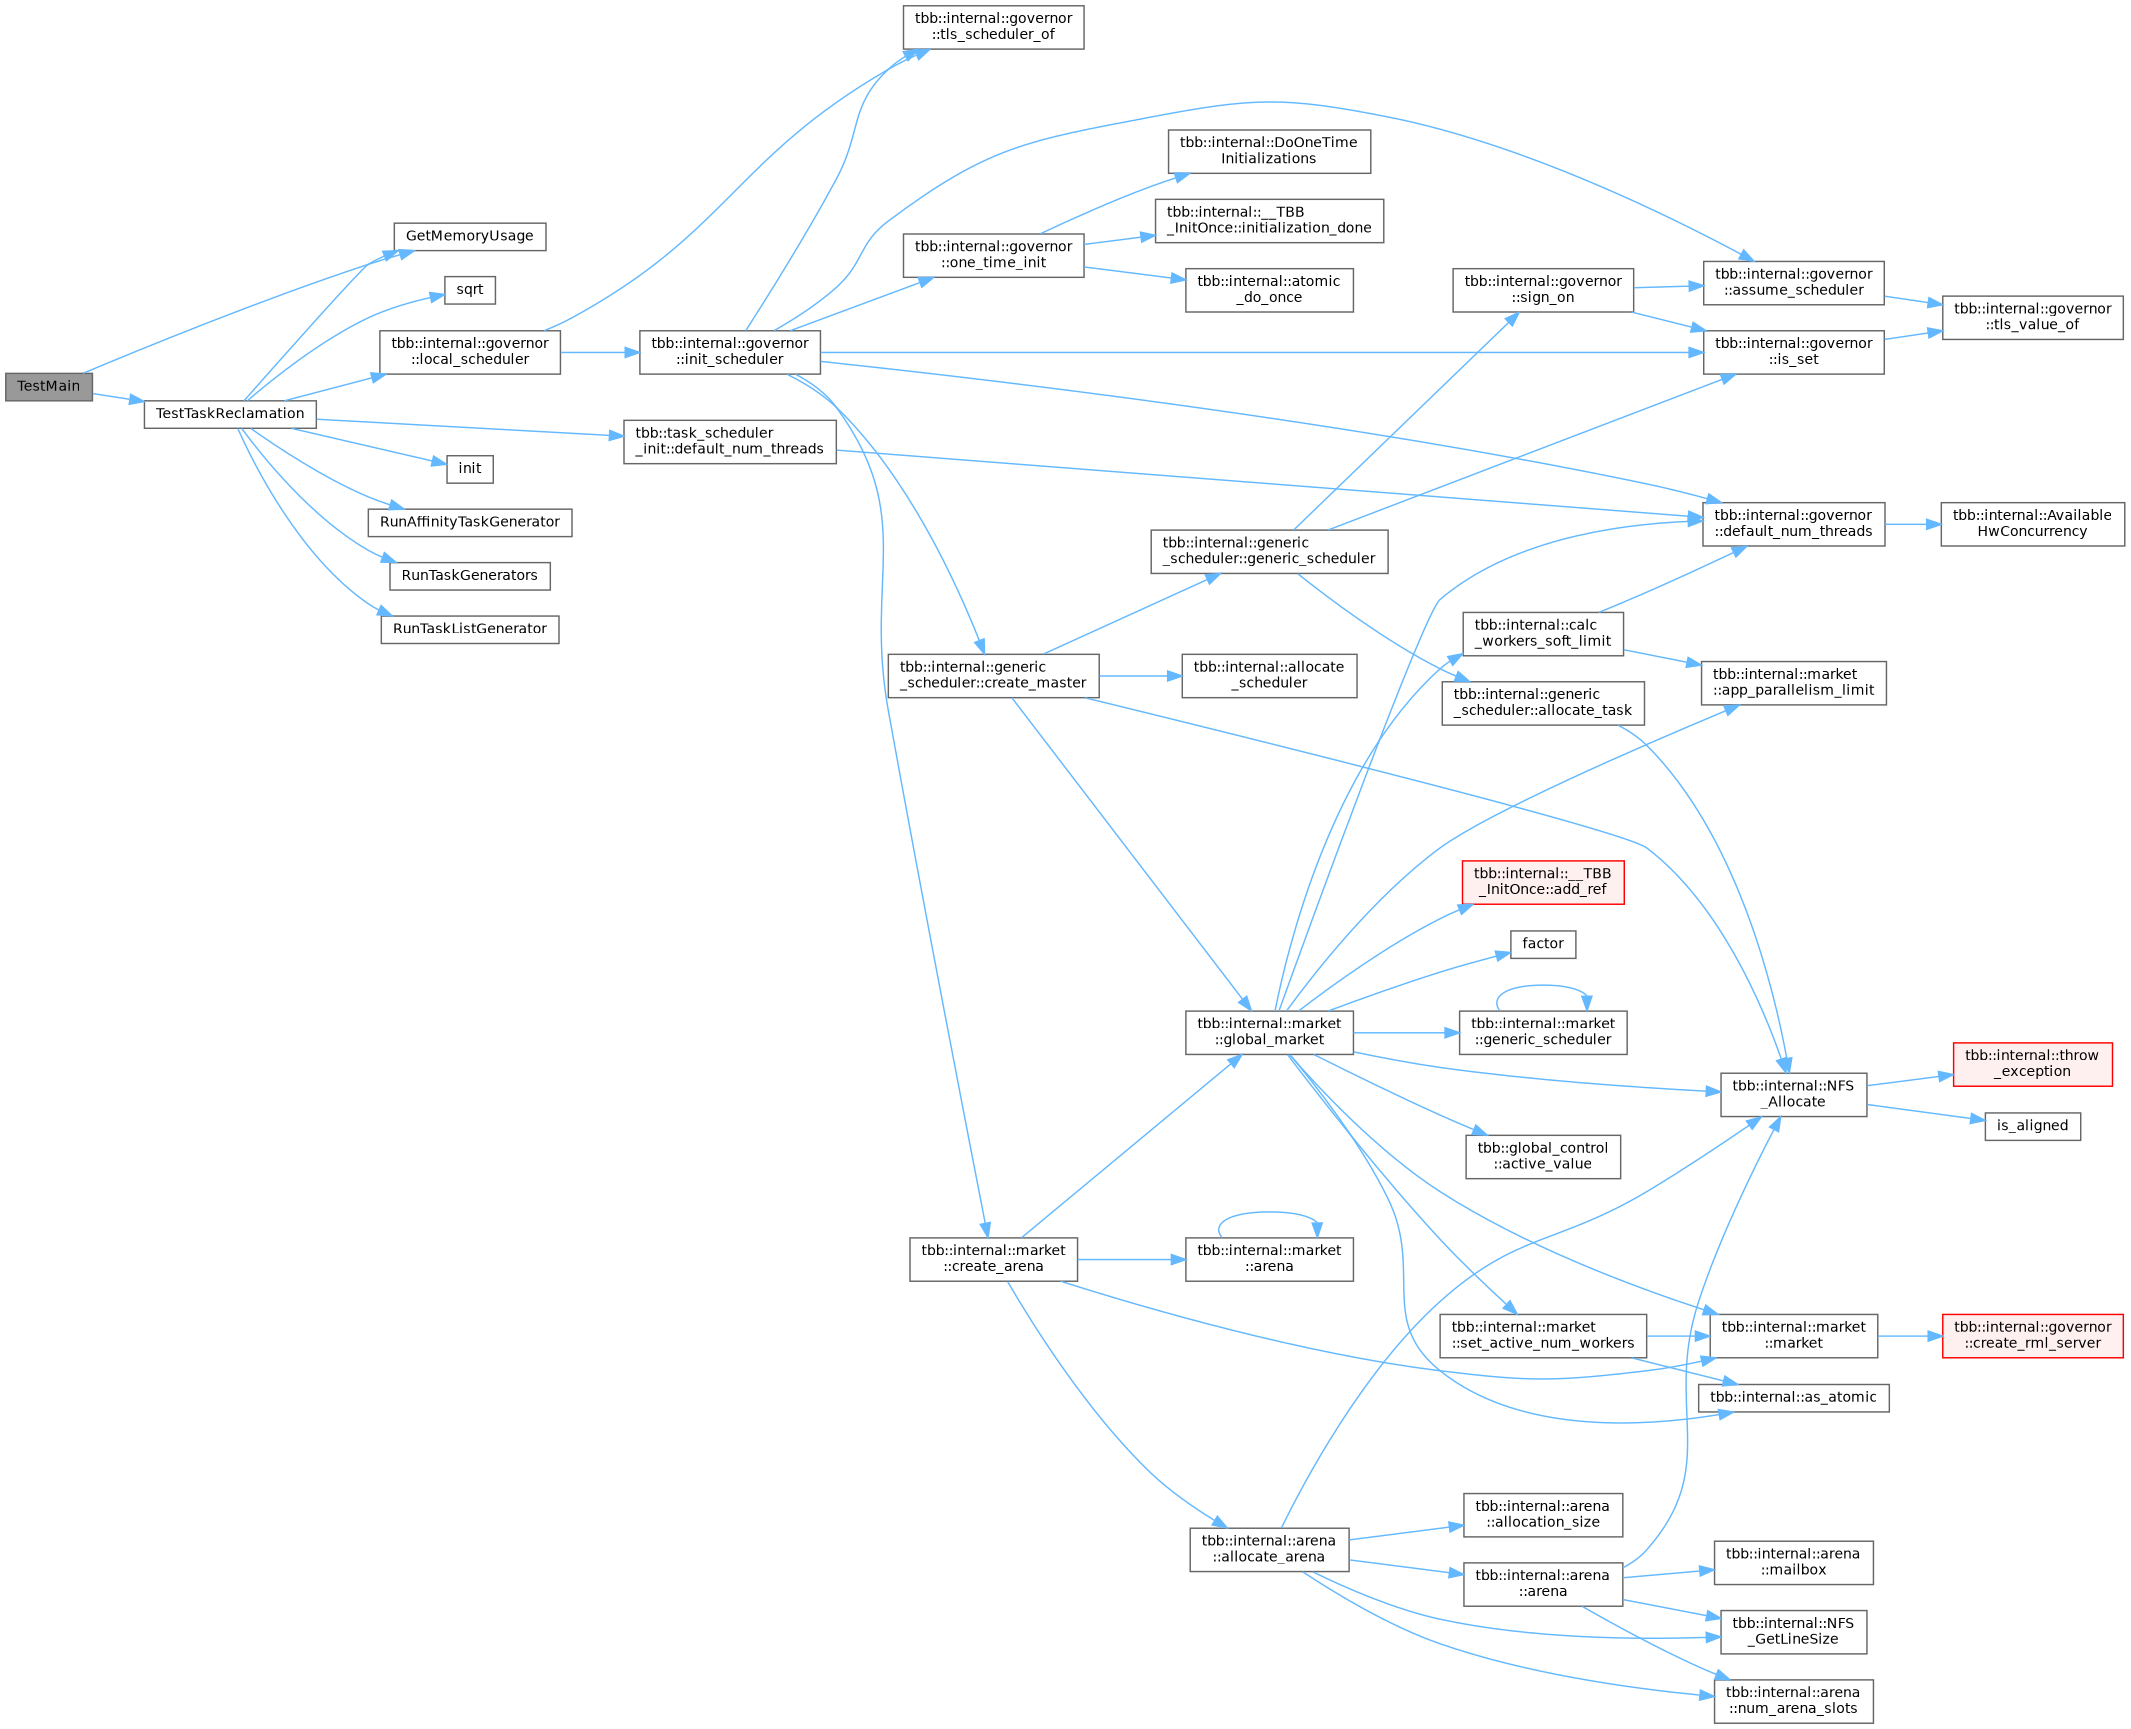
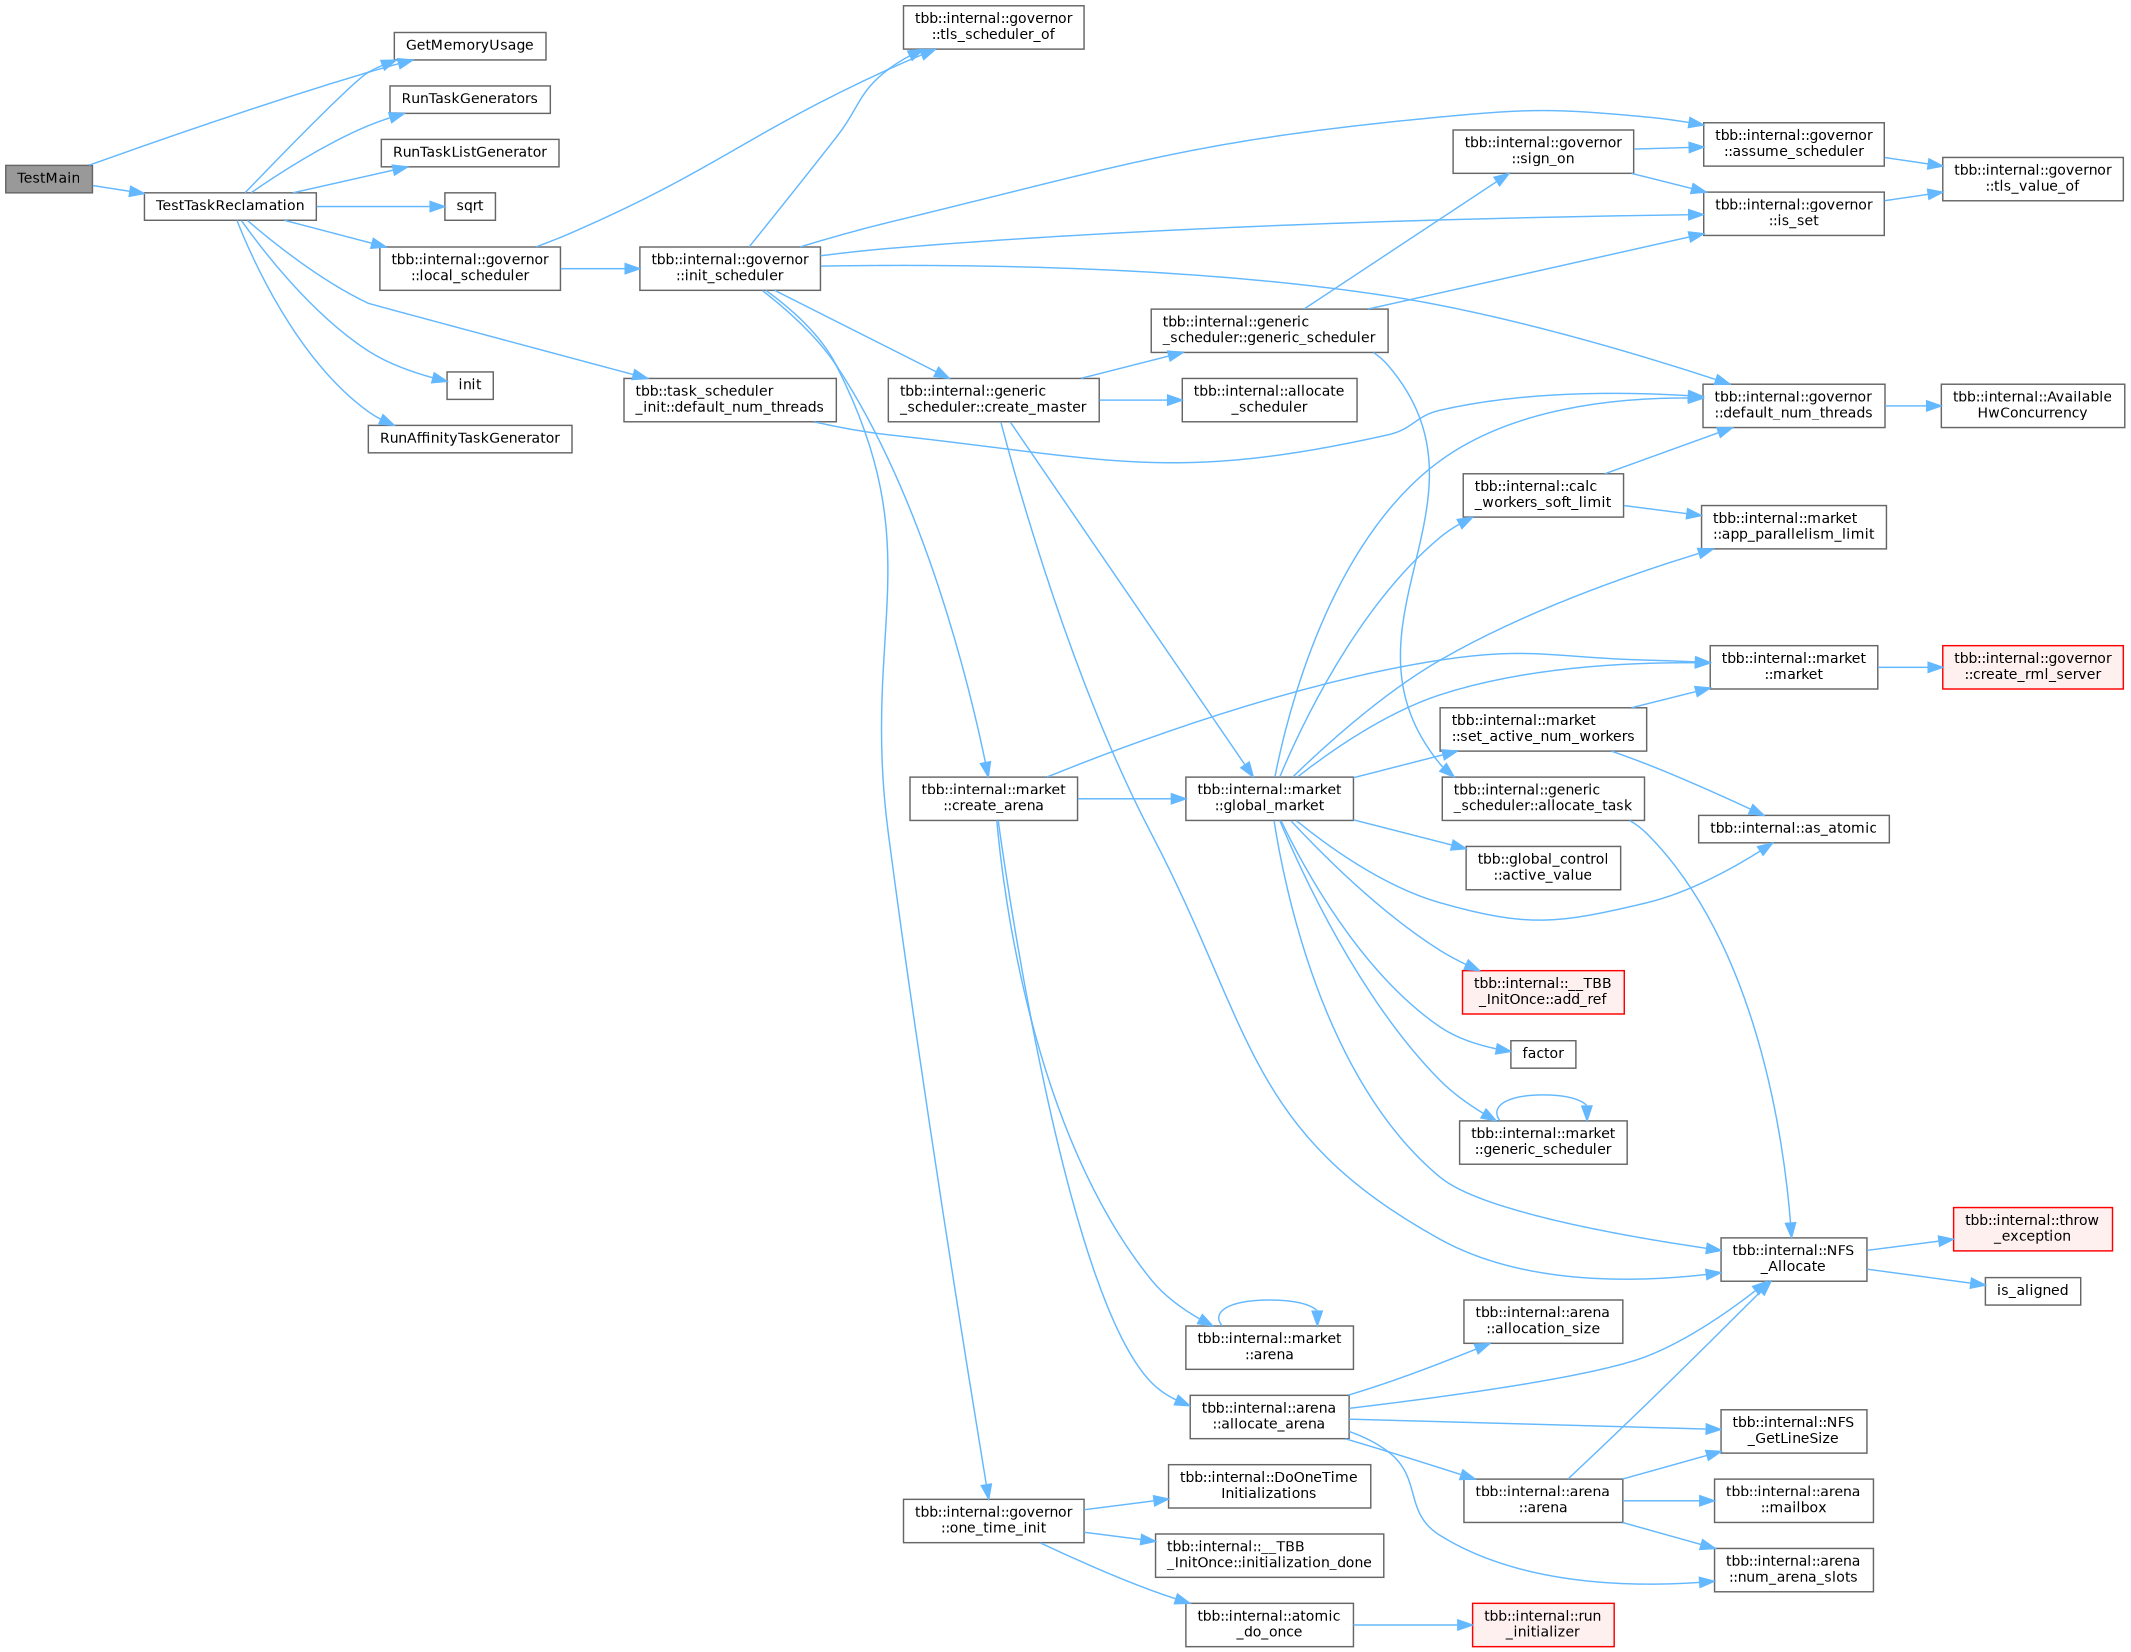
node "tbb::internal::run _initializer": added
